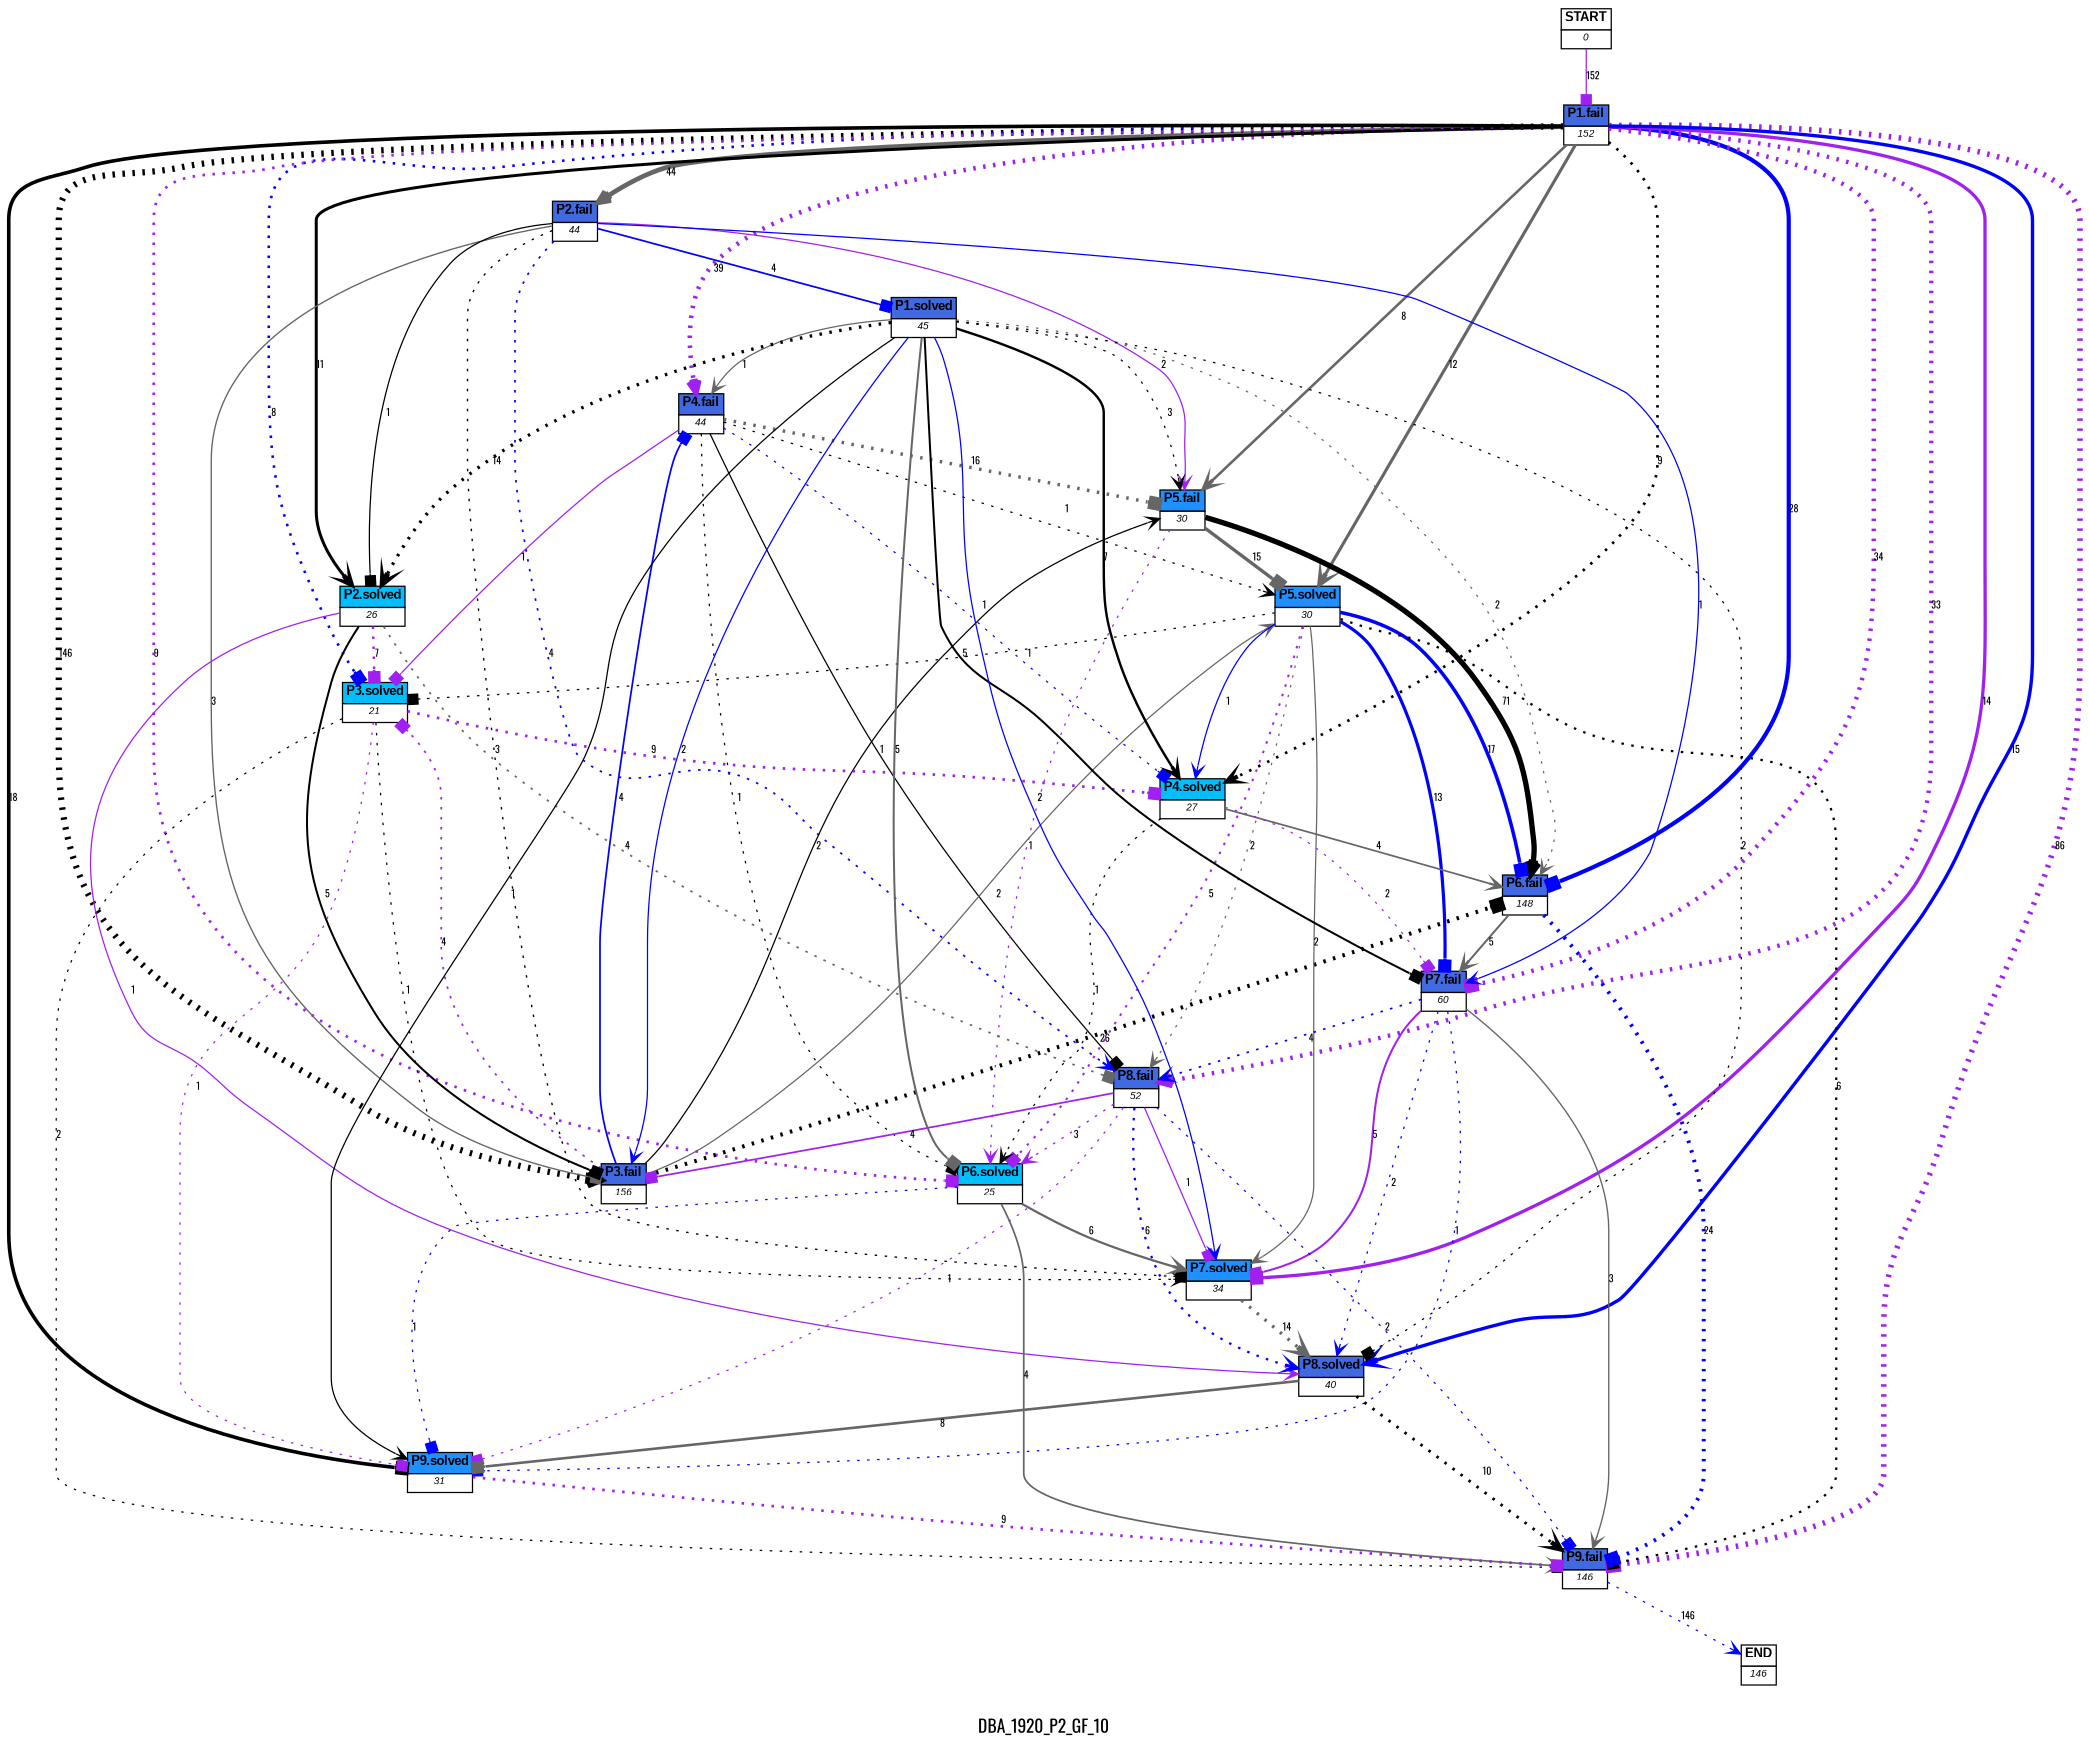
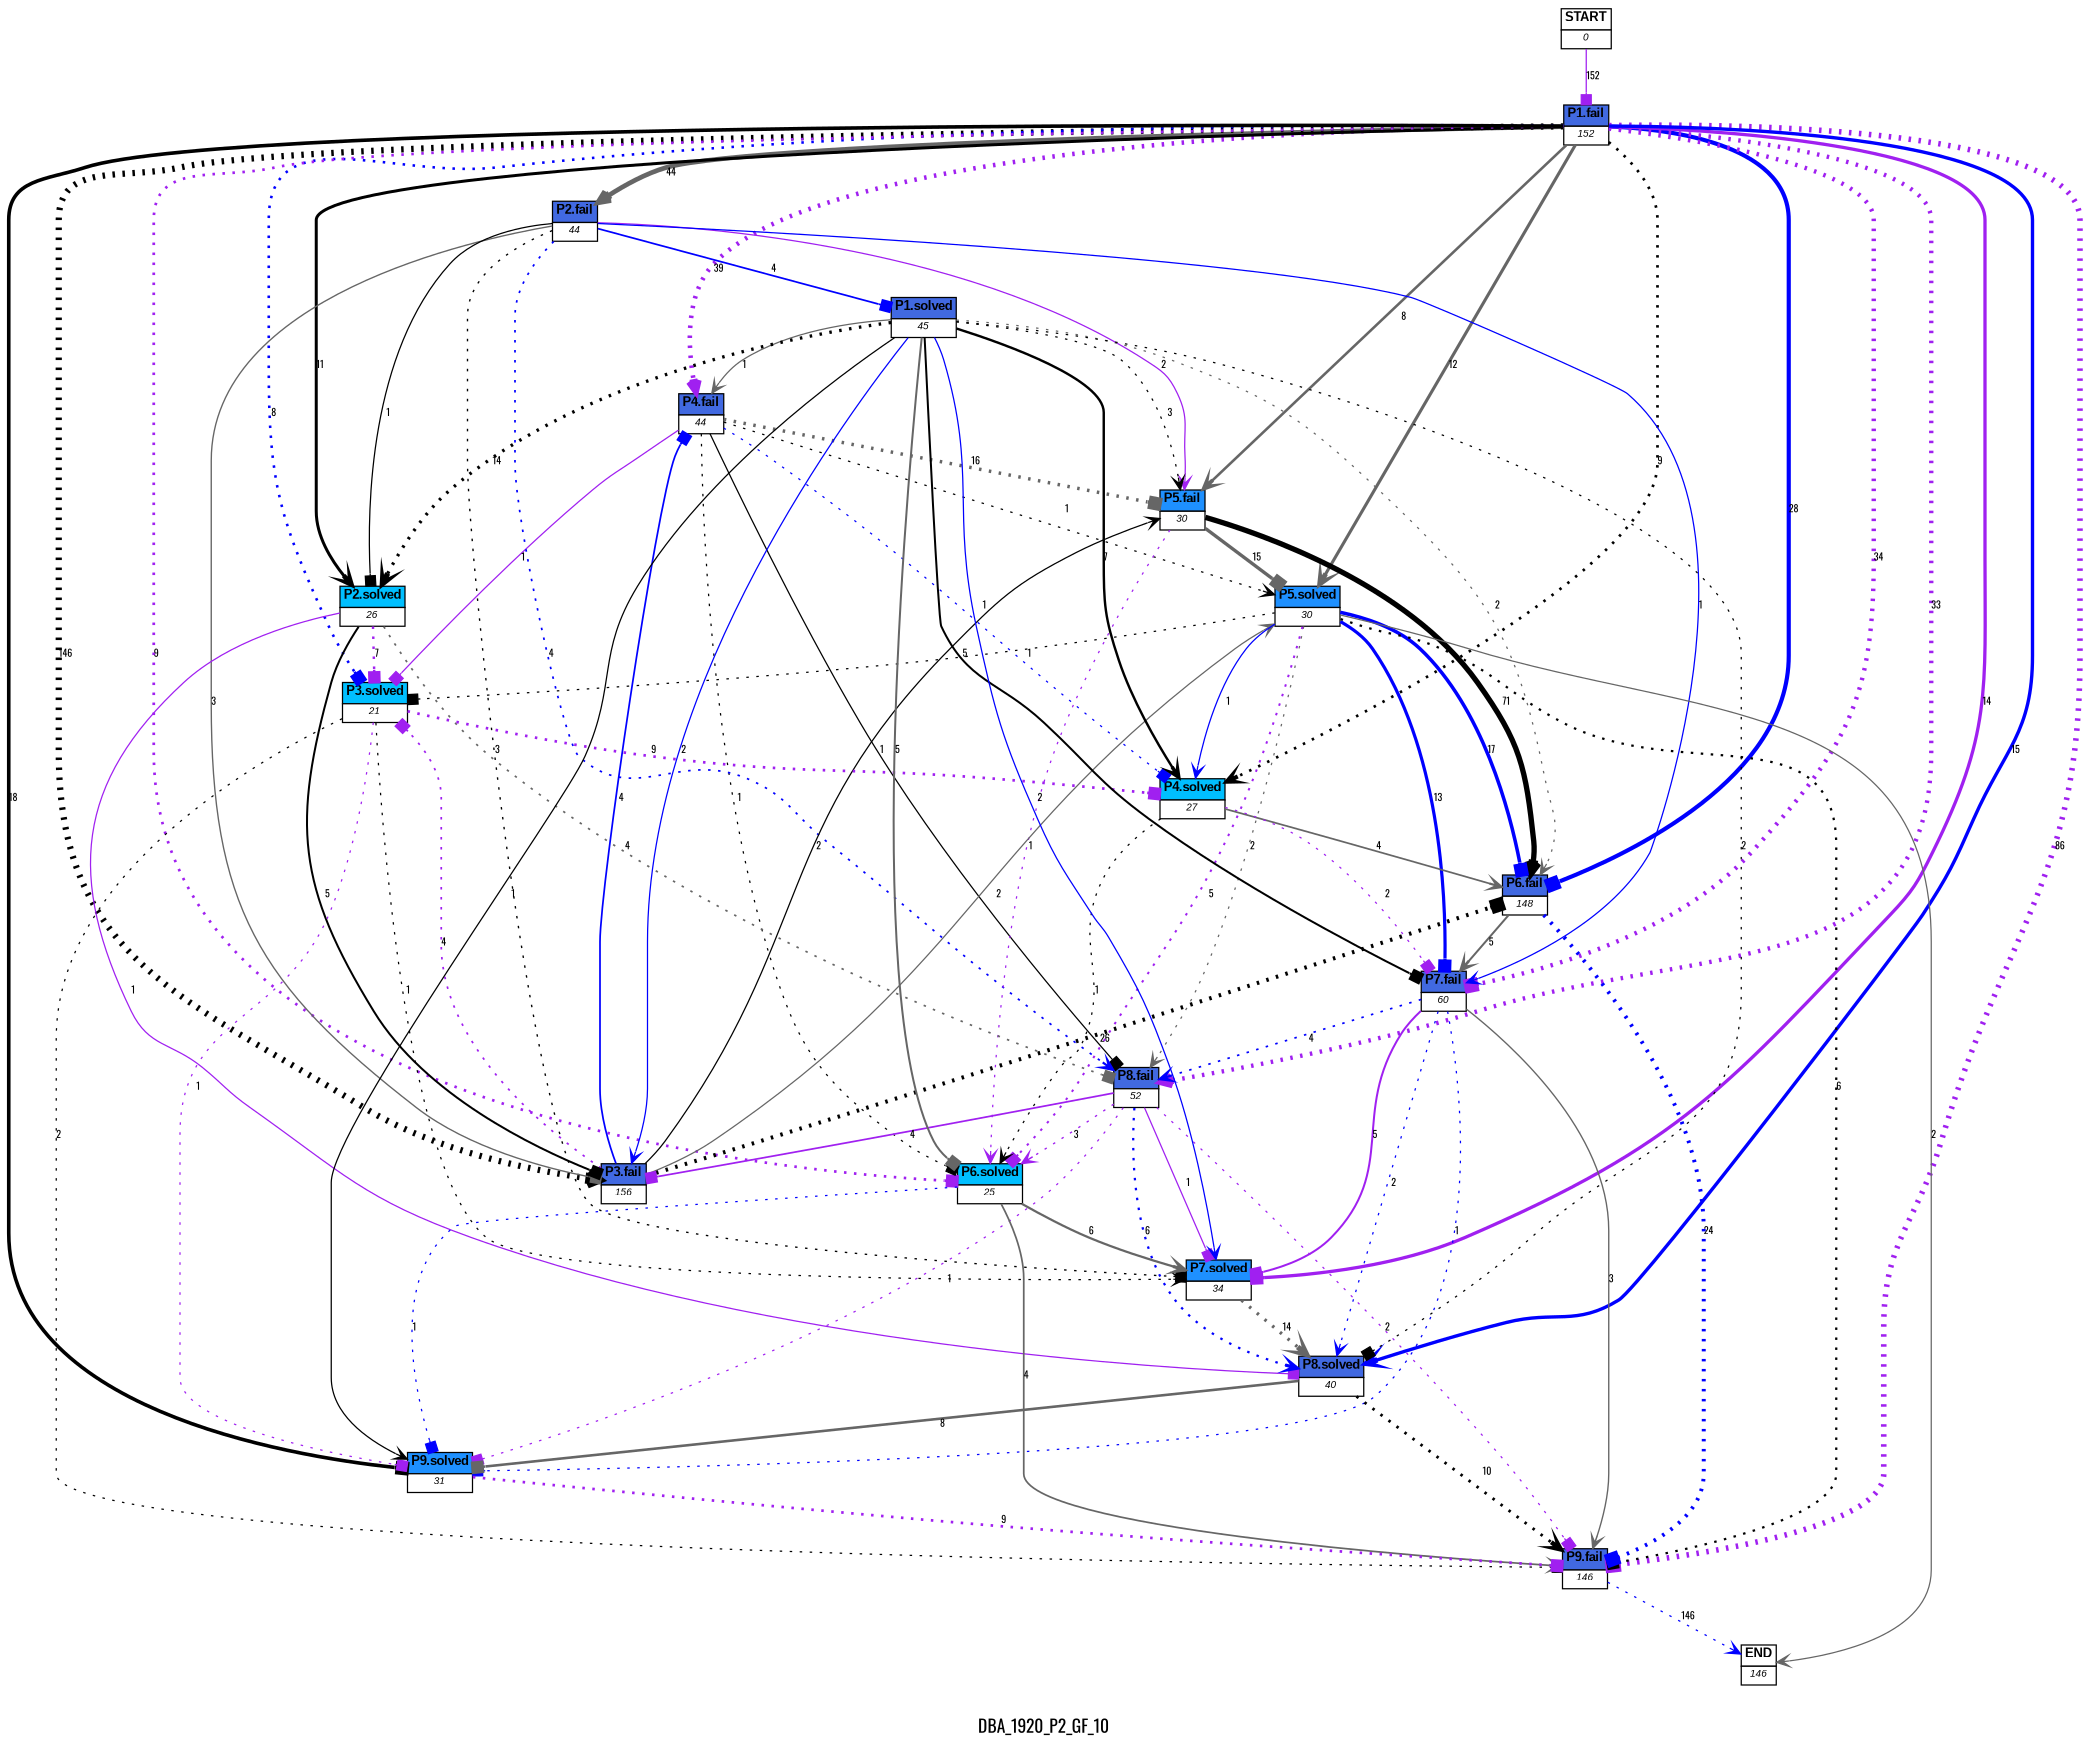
edge "P5.solved" -> "P7.solved": now "P5.solved" -> "END"
edge "P2.solved" -> "P8.solved": arrowhead vee -> box
edge "P8.fail" -> "P9.fail": color blue -> purple
